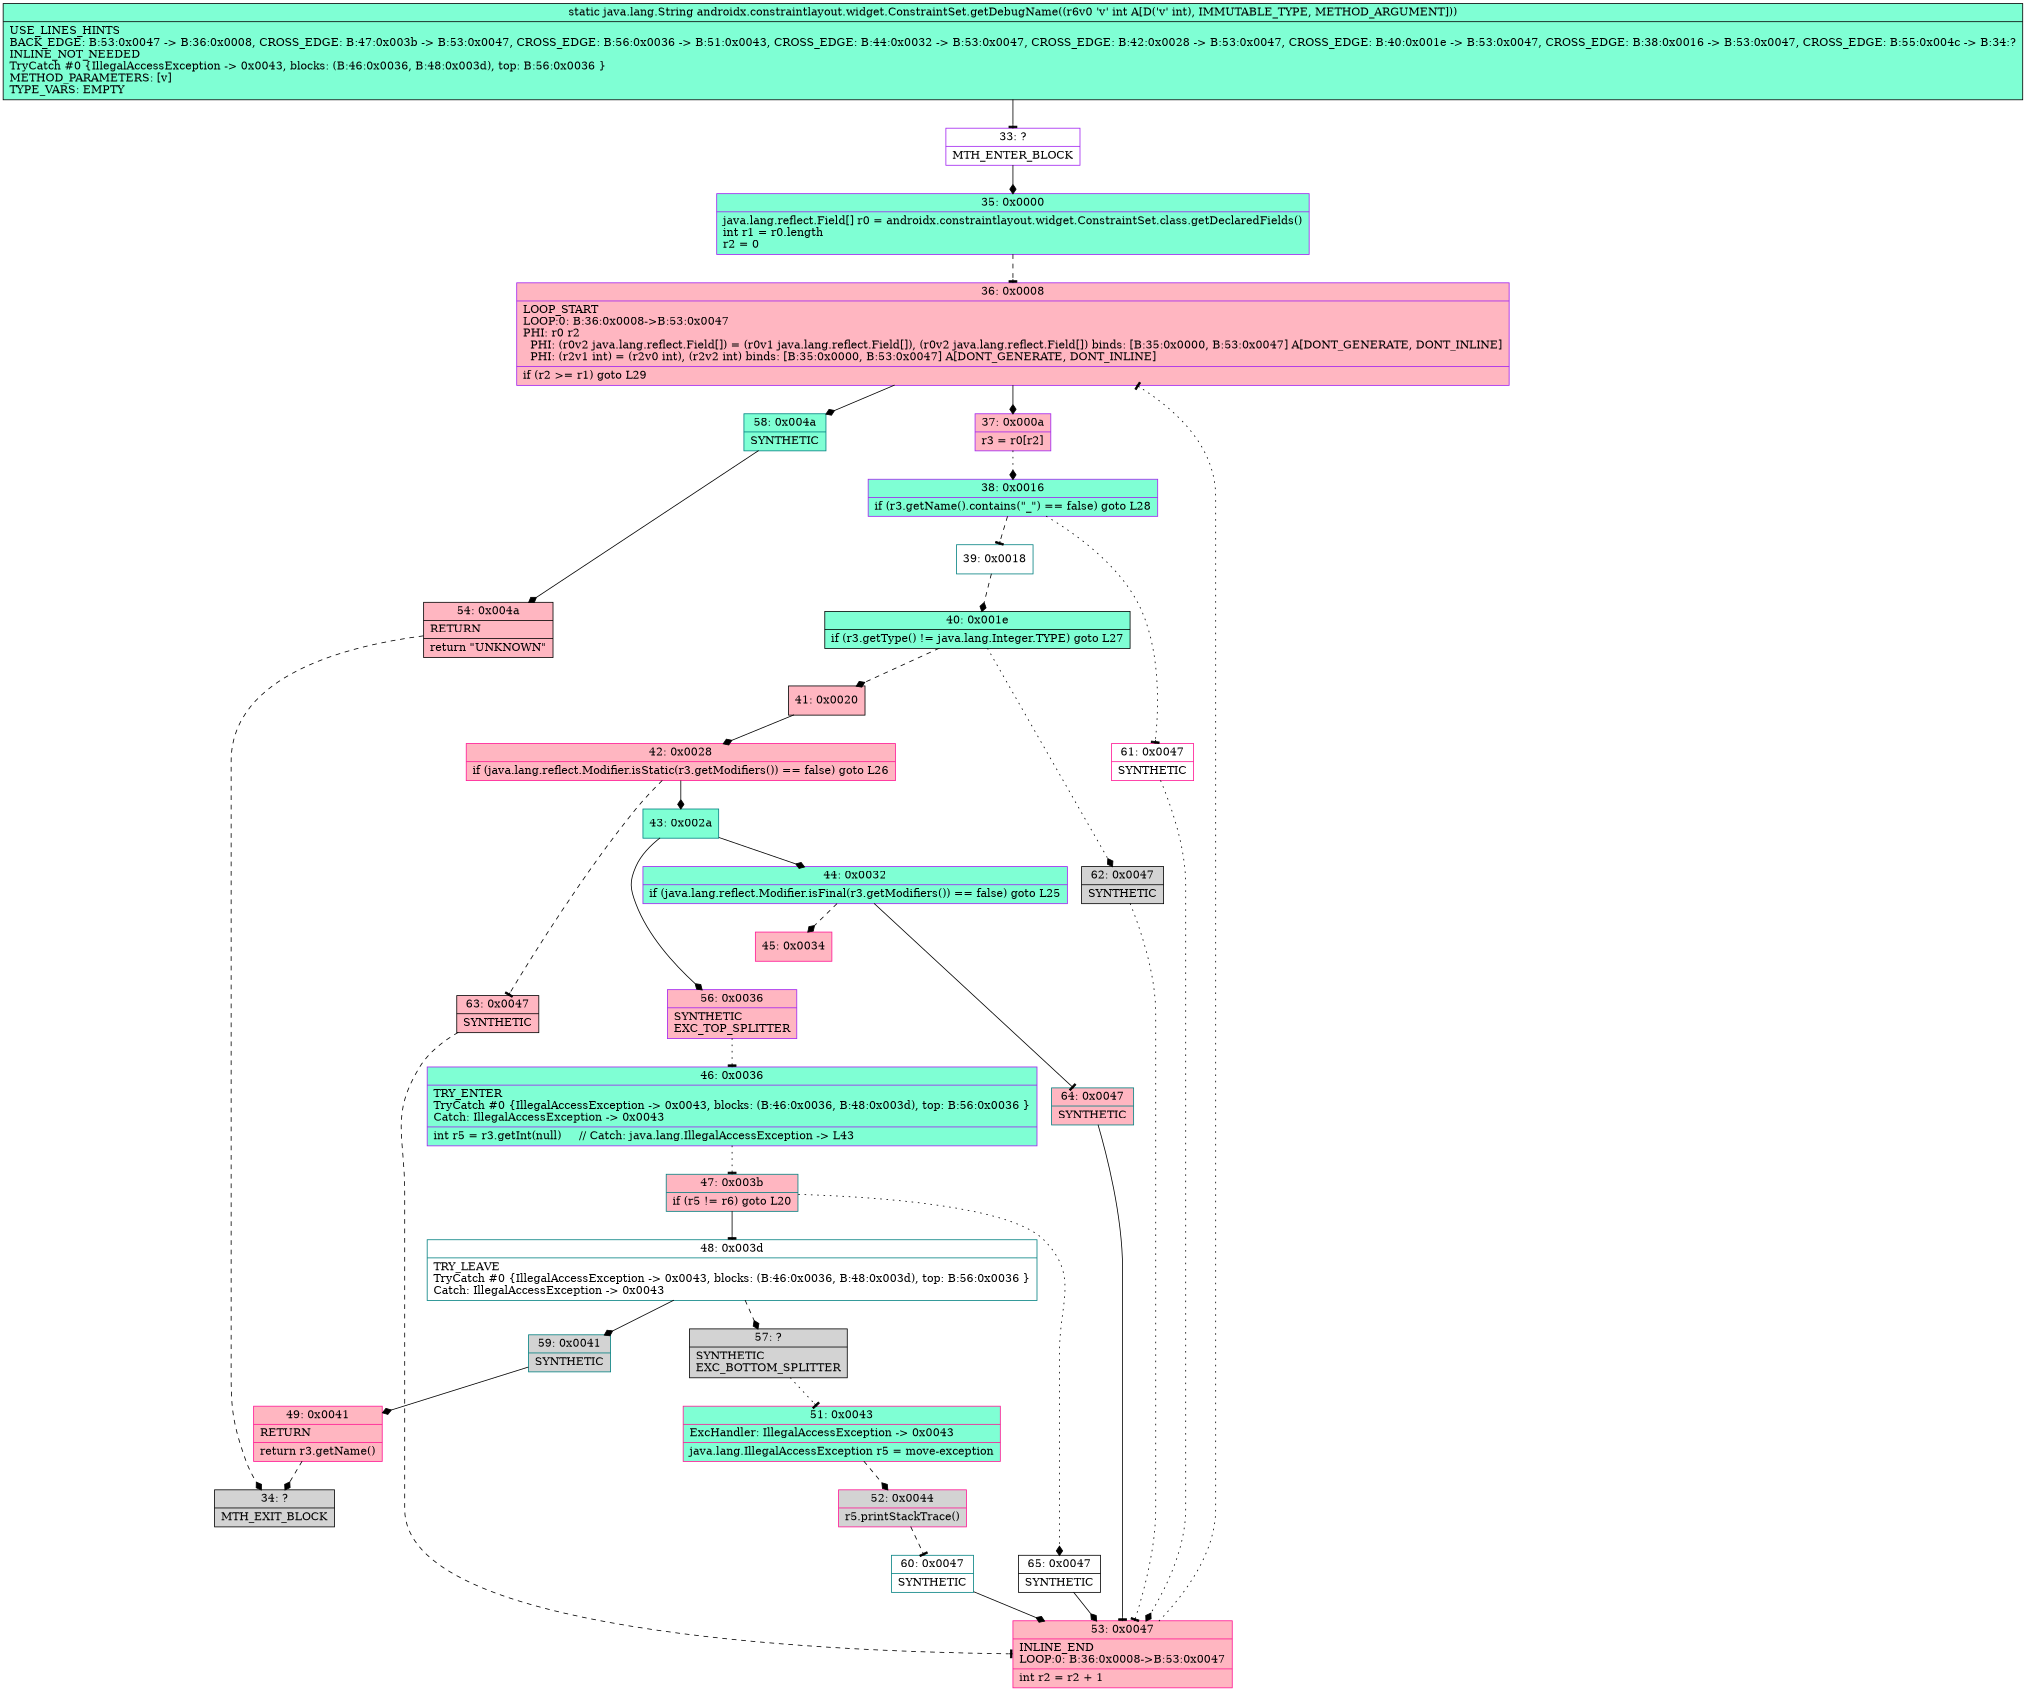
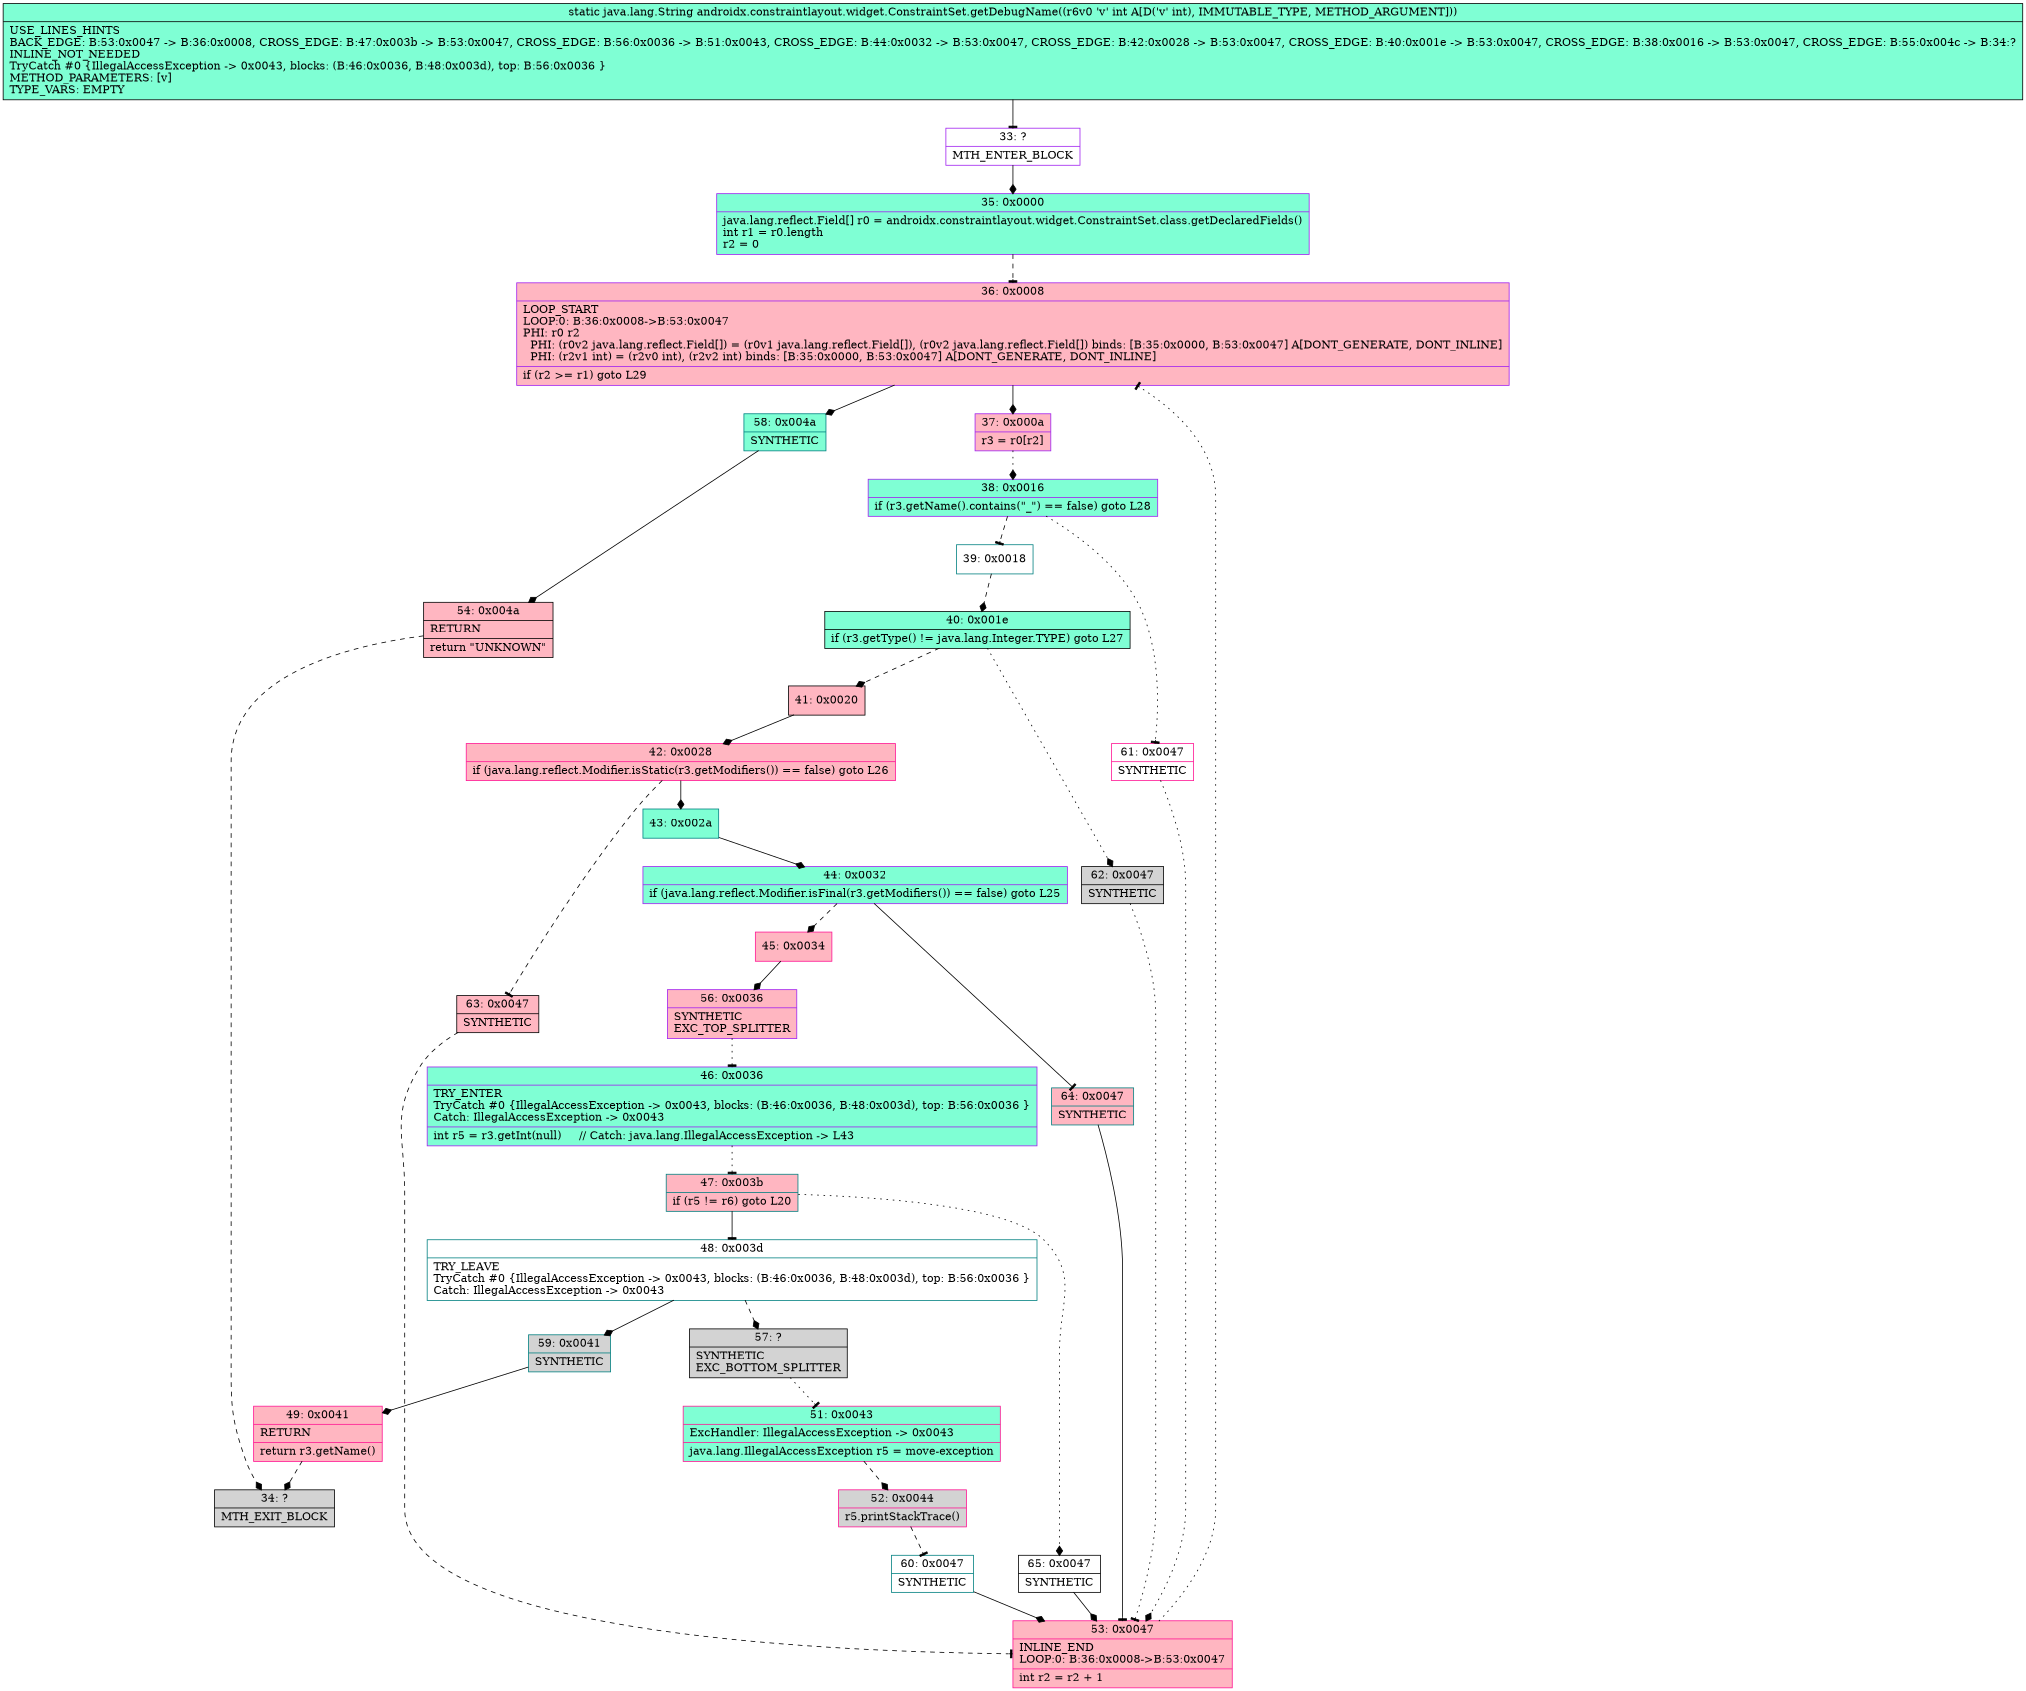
edge "43: 0x002a" -> "56: 0x0036": now "45: 0x0034" -> "56: 0x0036"
